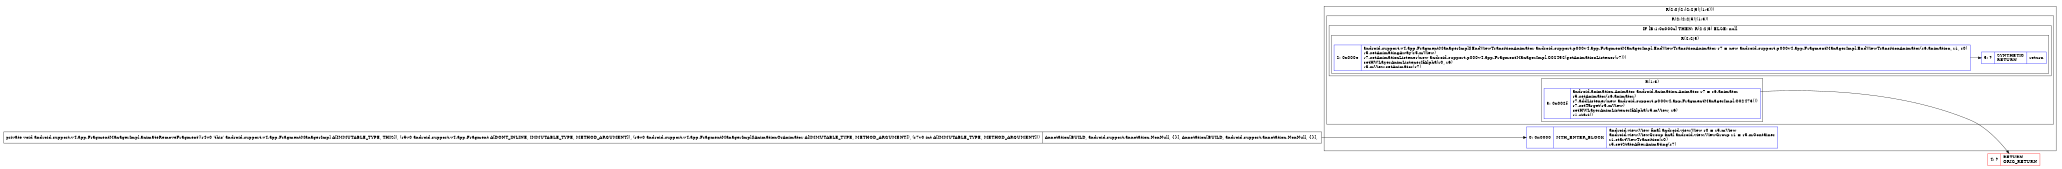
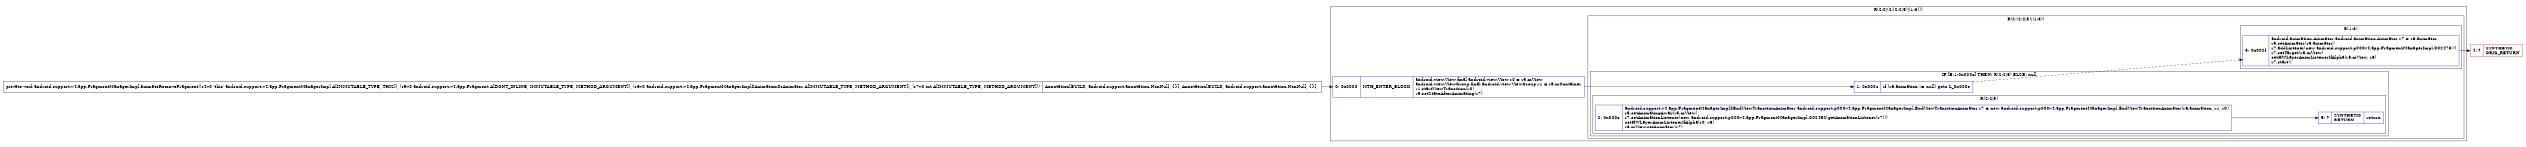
node "1: 0x000c": added
node "3: 0x002f": text "r1.start()" -> "r7.start()"
node "4: ?": text "RETURN" -> "SYNTHETIC"
